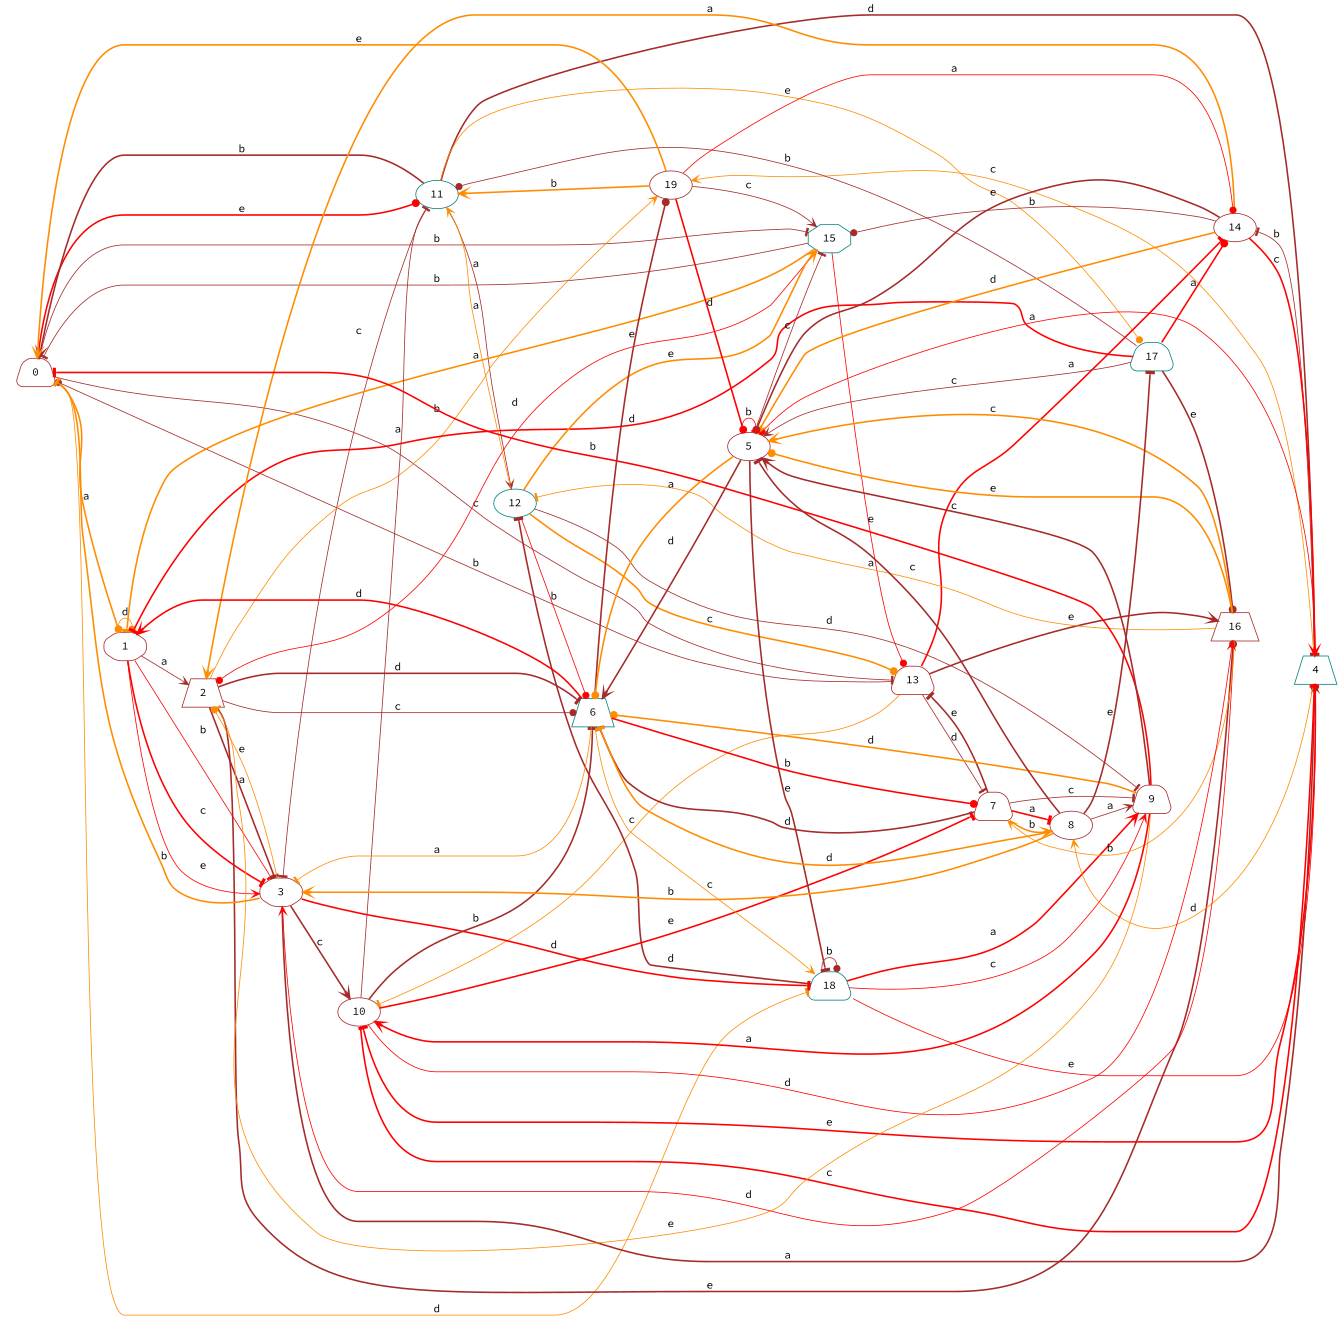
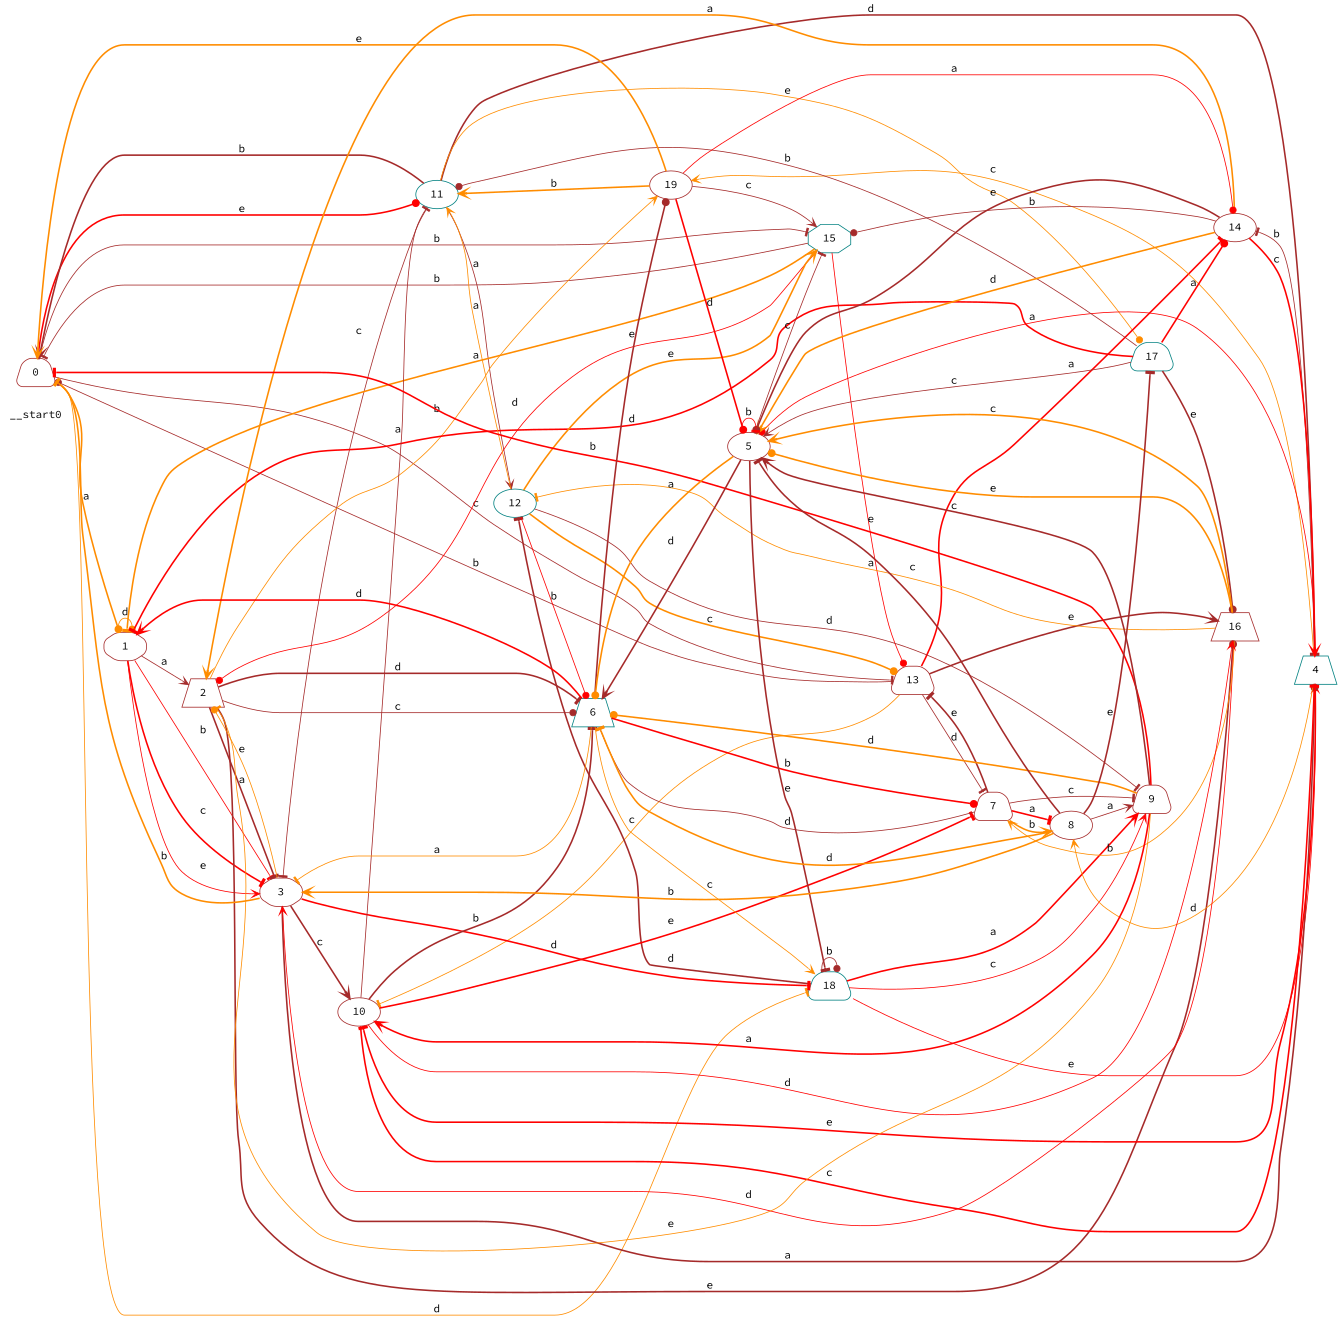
node "__start0": added
edge "7" -> "6": style bold -> solid
